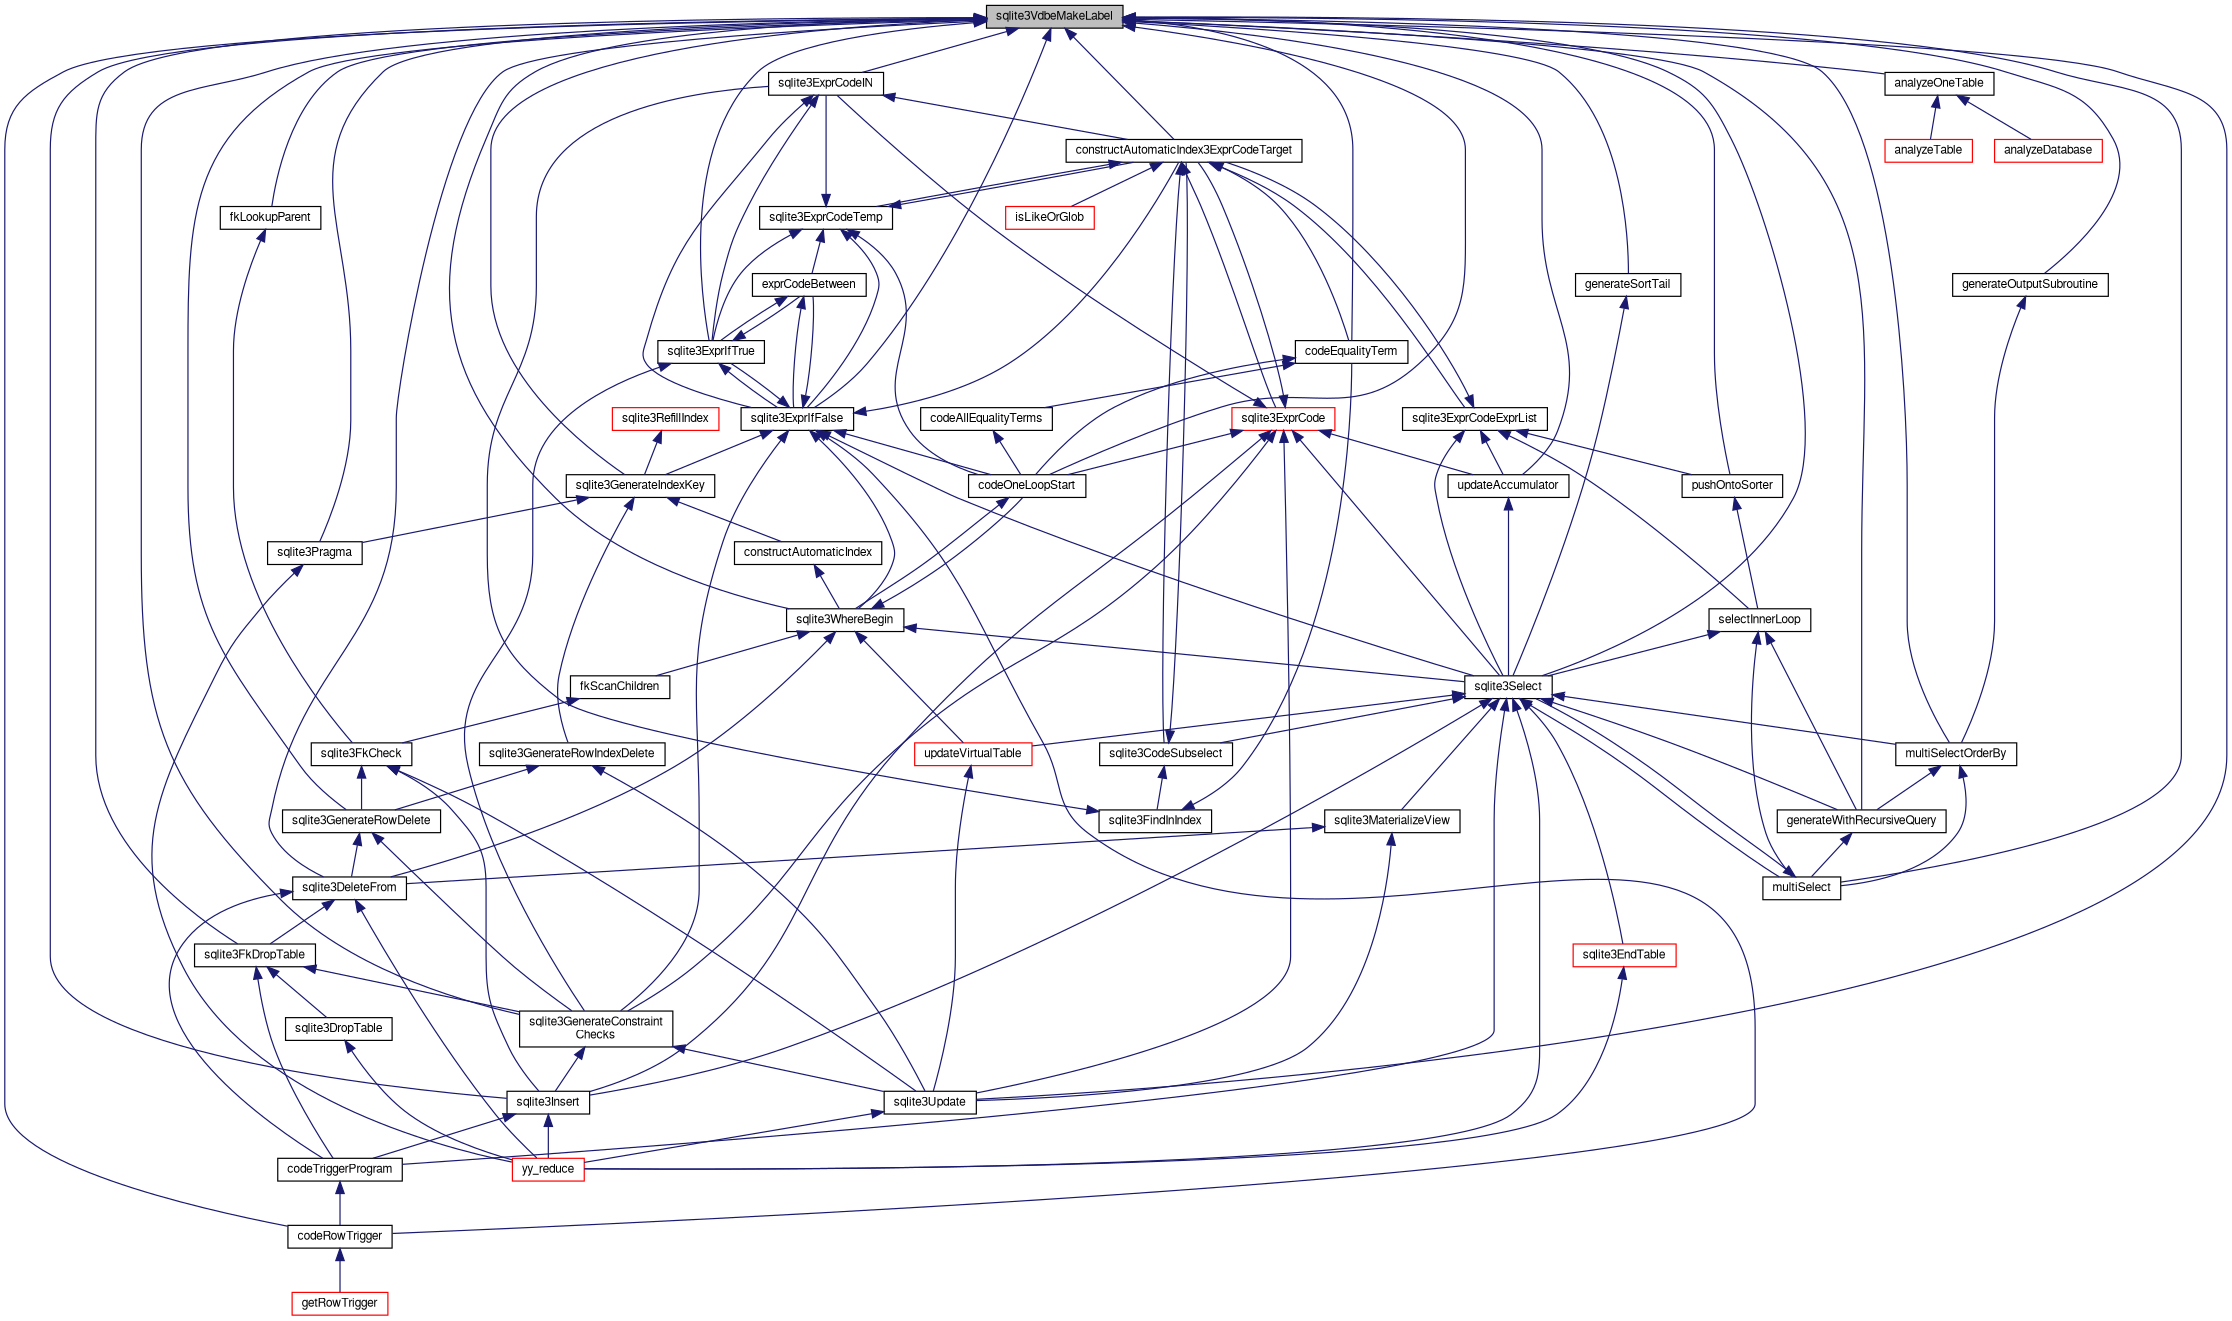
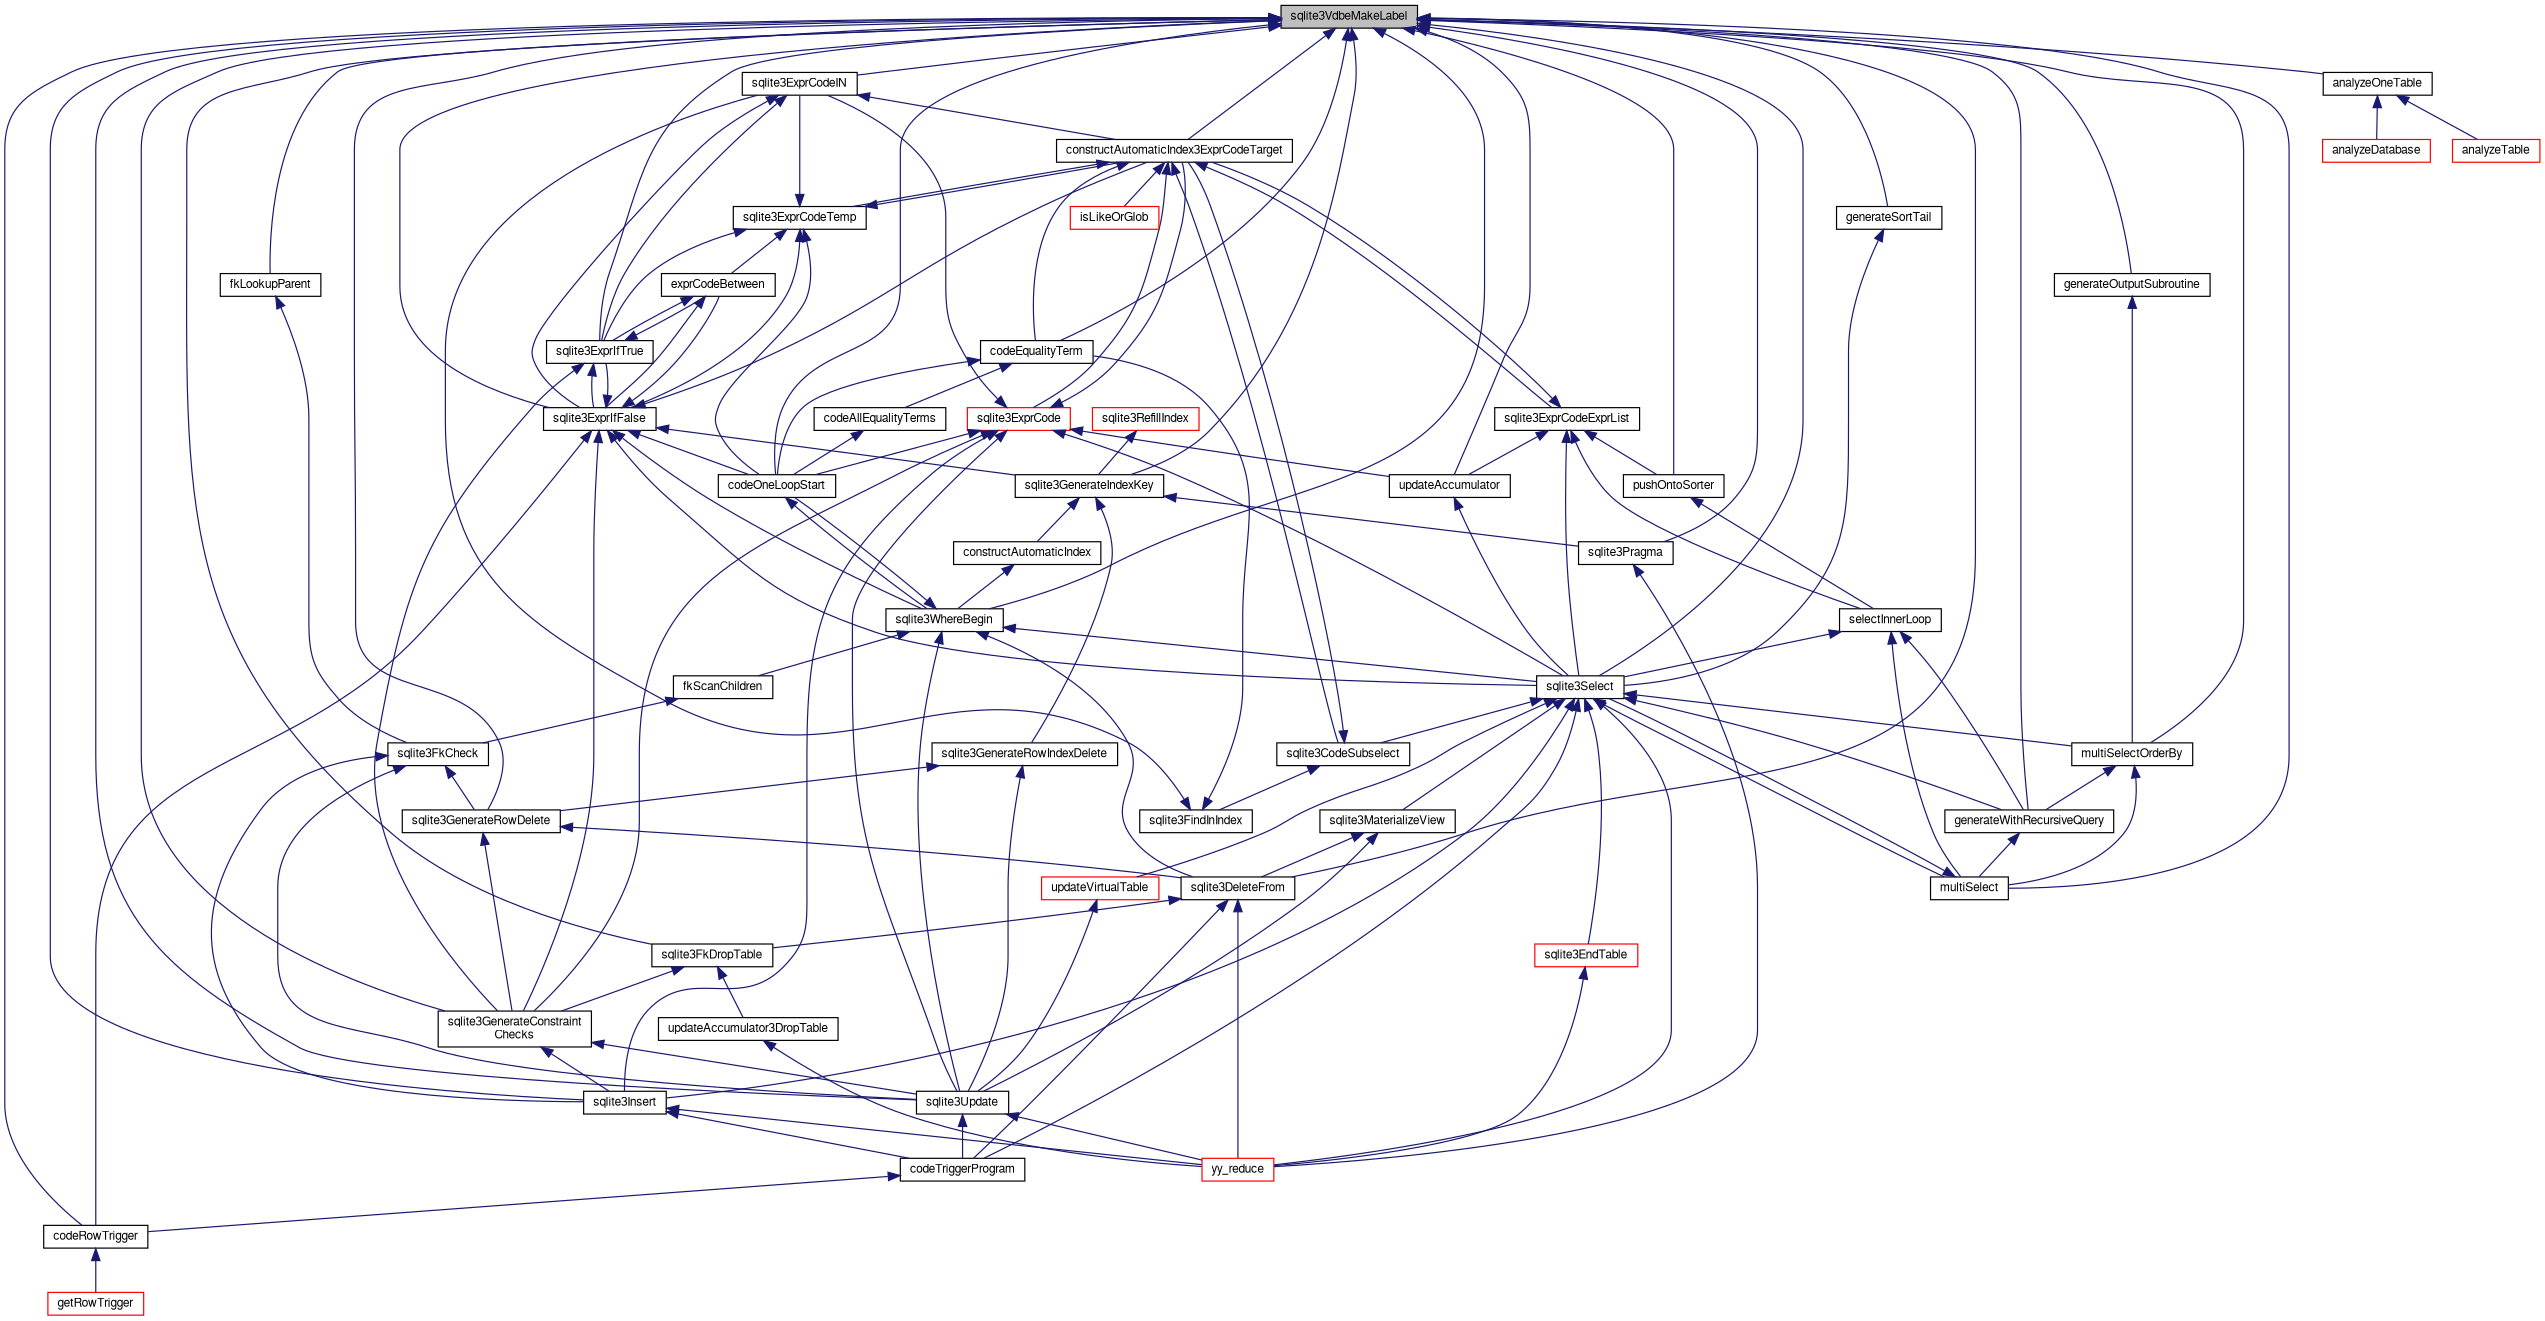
edge "updateVirtualTable" -> "sqlite3WhereBegin": now "sqlite3Update" -> "sqlite3WhereBegin"
node "sqlite3DropTable": label "sqlite3DropTable" -> "updateAccumulator3DropTable"
edge "codeTriggerProgram" -> "sqlite3FkDropTable": now "codeTriggerProgram" -> "sqlite3Update"
